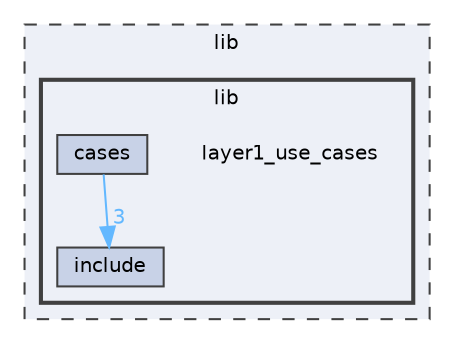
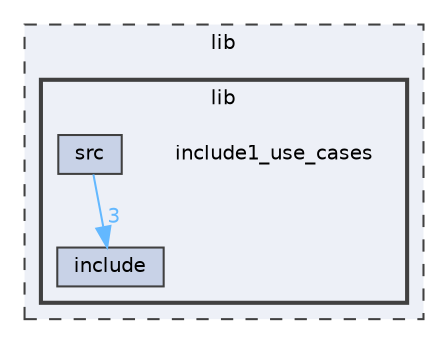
node "cases": label "cases" -> "src"
node "layer1_use_cases": label "layer1_use_cases" -> "include1_use_cases"
